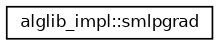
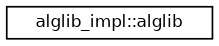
node "alglib_impl::smlpgrad": label "alglib_impl::smlpgrad" -> "alglib_impl::alglib"
